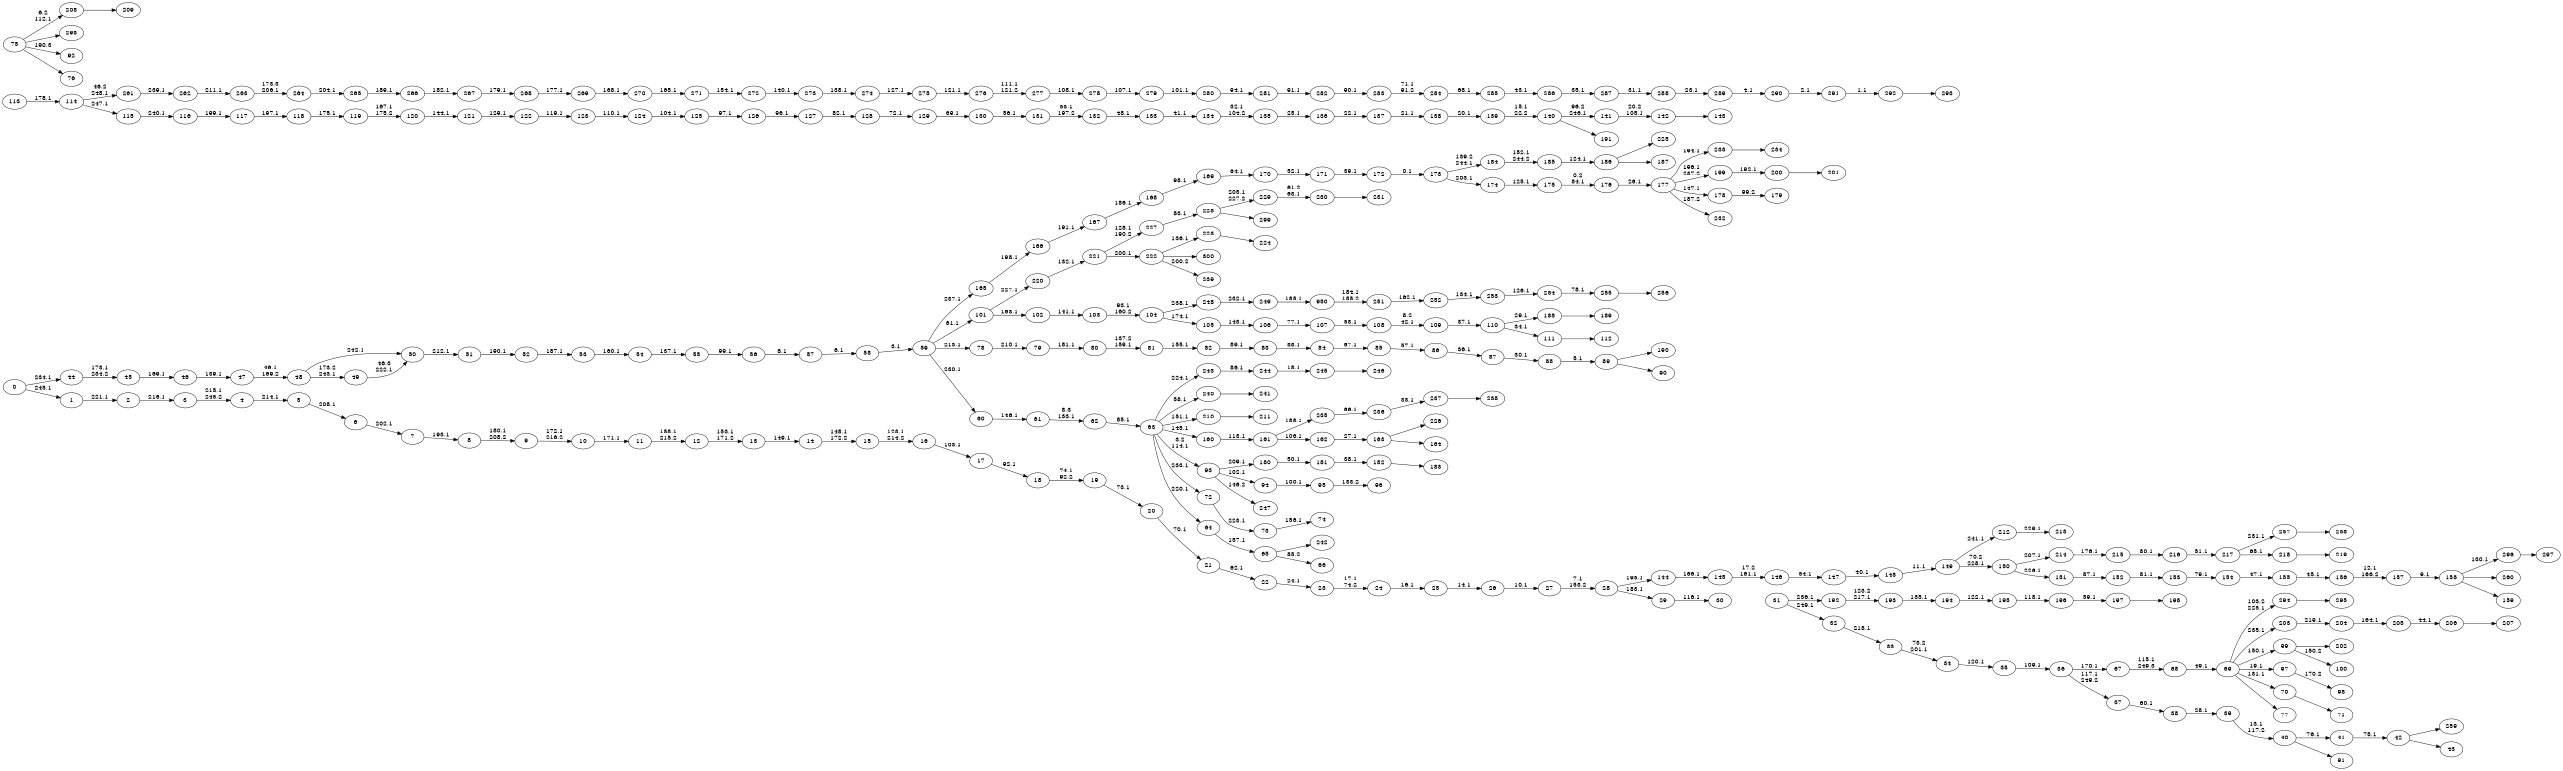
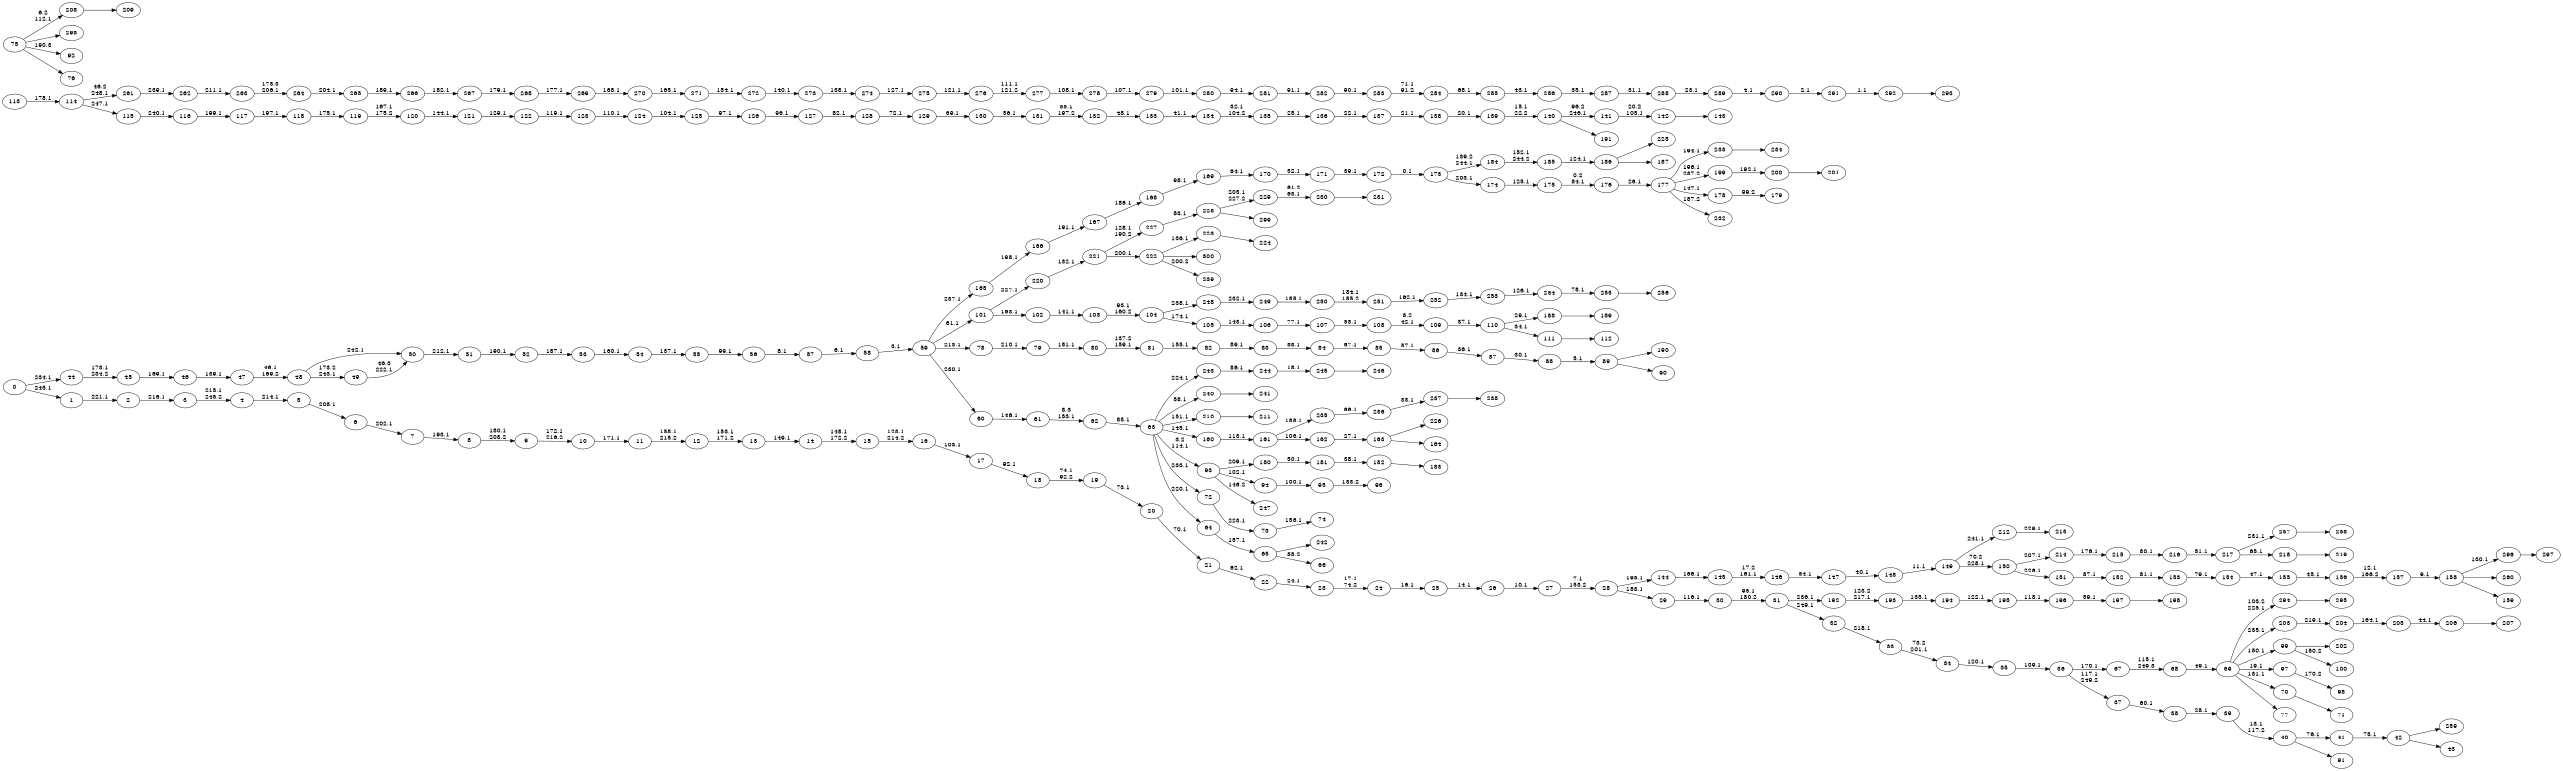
node "950": label "950" -> "250"
edge "30" -> "31": added, label "95,1 180,2"
